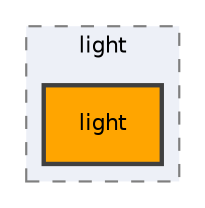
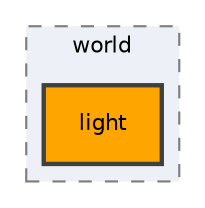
cluster "light": label "light" -> "world"
